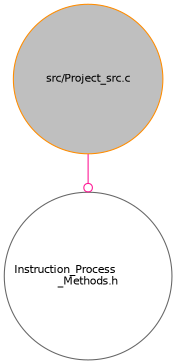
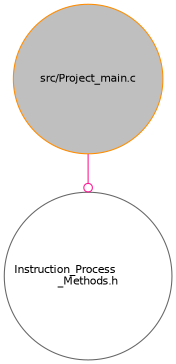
node "src/Project_src.c": label "src/Project_src.c" -> "src/Project_main.c"
